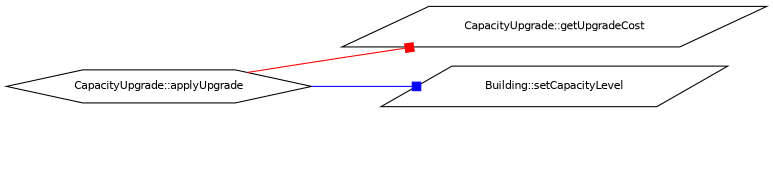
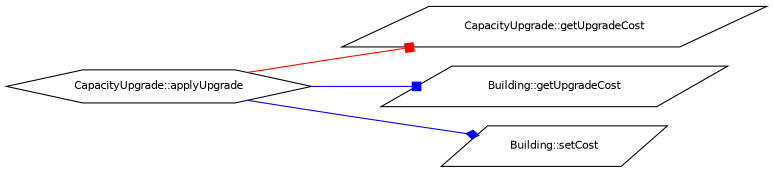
node "Building::setCapacityLevel": label "Building::setCapacityLevel" -> "Building::getUpgradeCost"
node "Building::setCost": added
